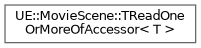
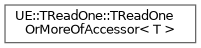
node "UE::MovieScene::TReadOne OrMoreOfAccessor< T >": label "UE::MovieScene::TReadOne OrMoreOfAccessor< T >" -> "UE::TReadOne::TReadOne OrMoreOfAccessor< T >"
